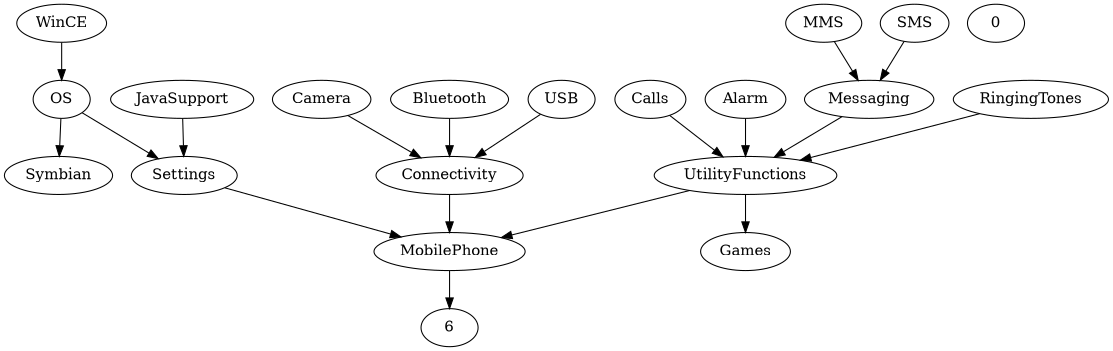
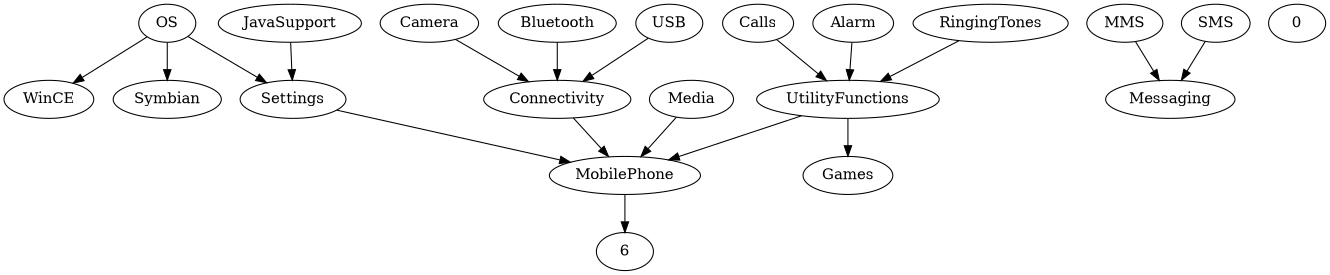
edge "WinCE" -> "OS": reversed
node "Media": added
edge "Messaging" -> "UtilityFunctions": removed
